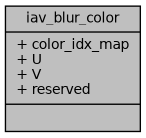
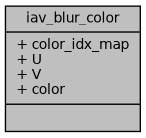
node "iav_blur_color": text "+ reserved" -> "+ color"
